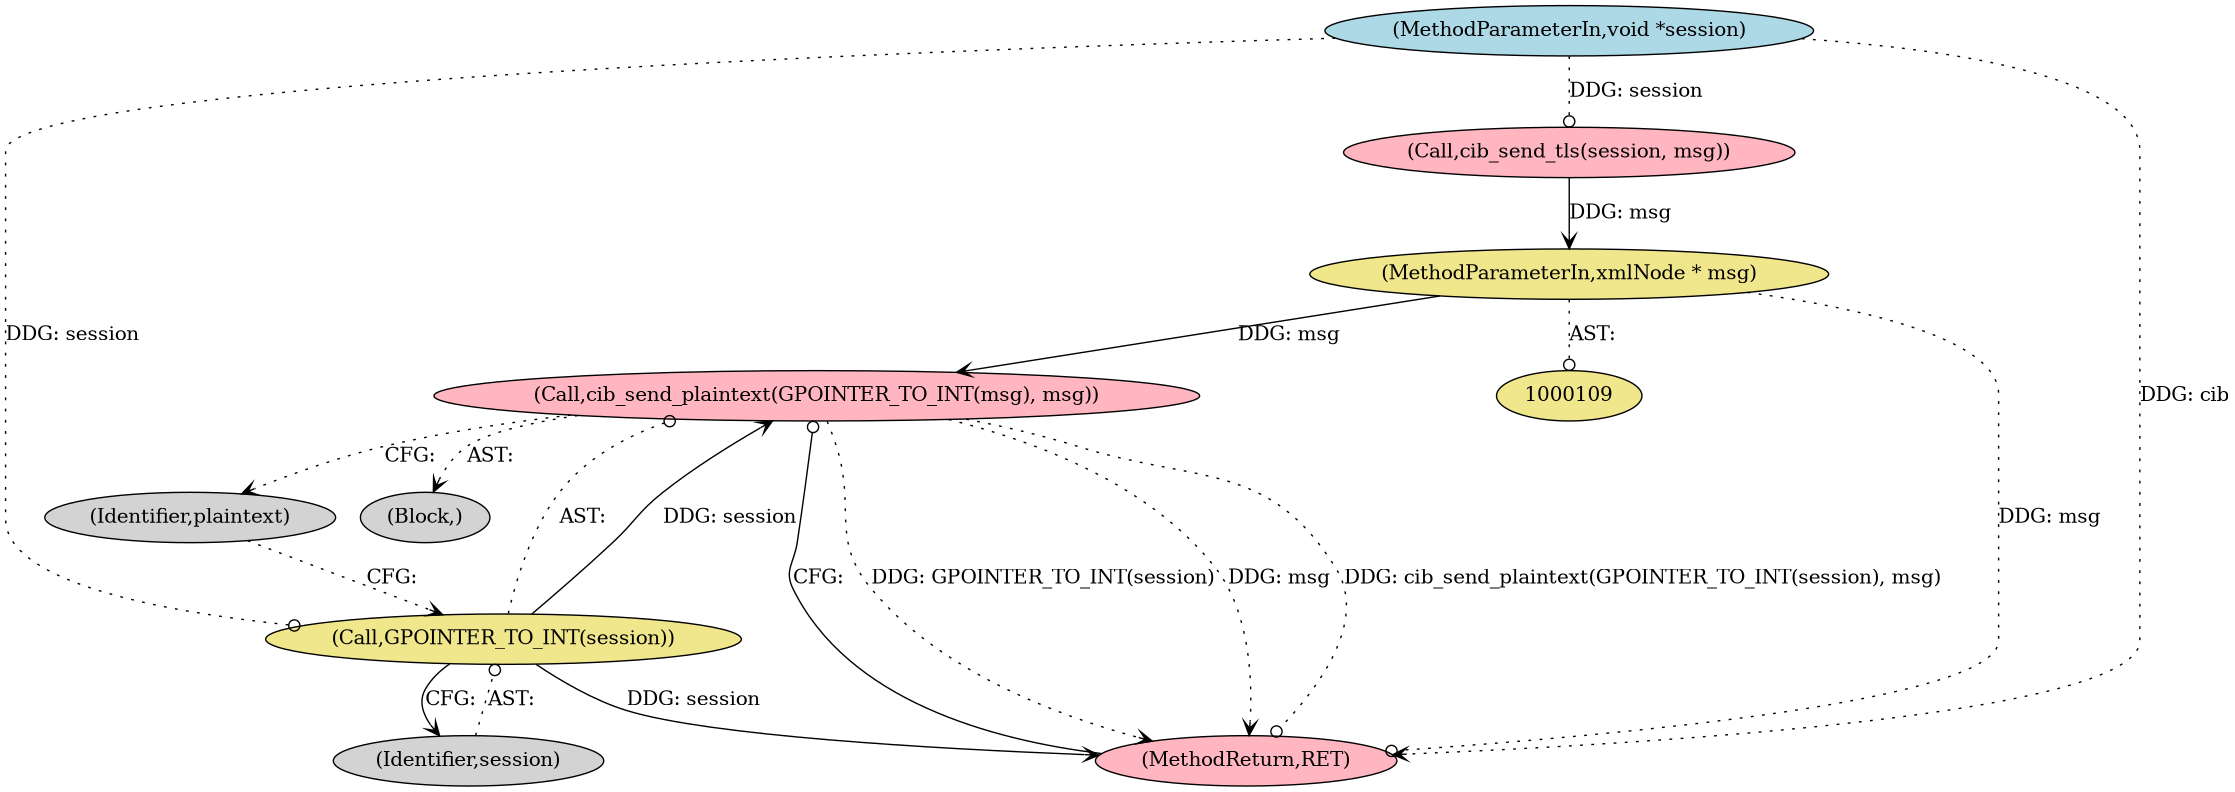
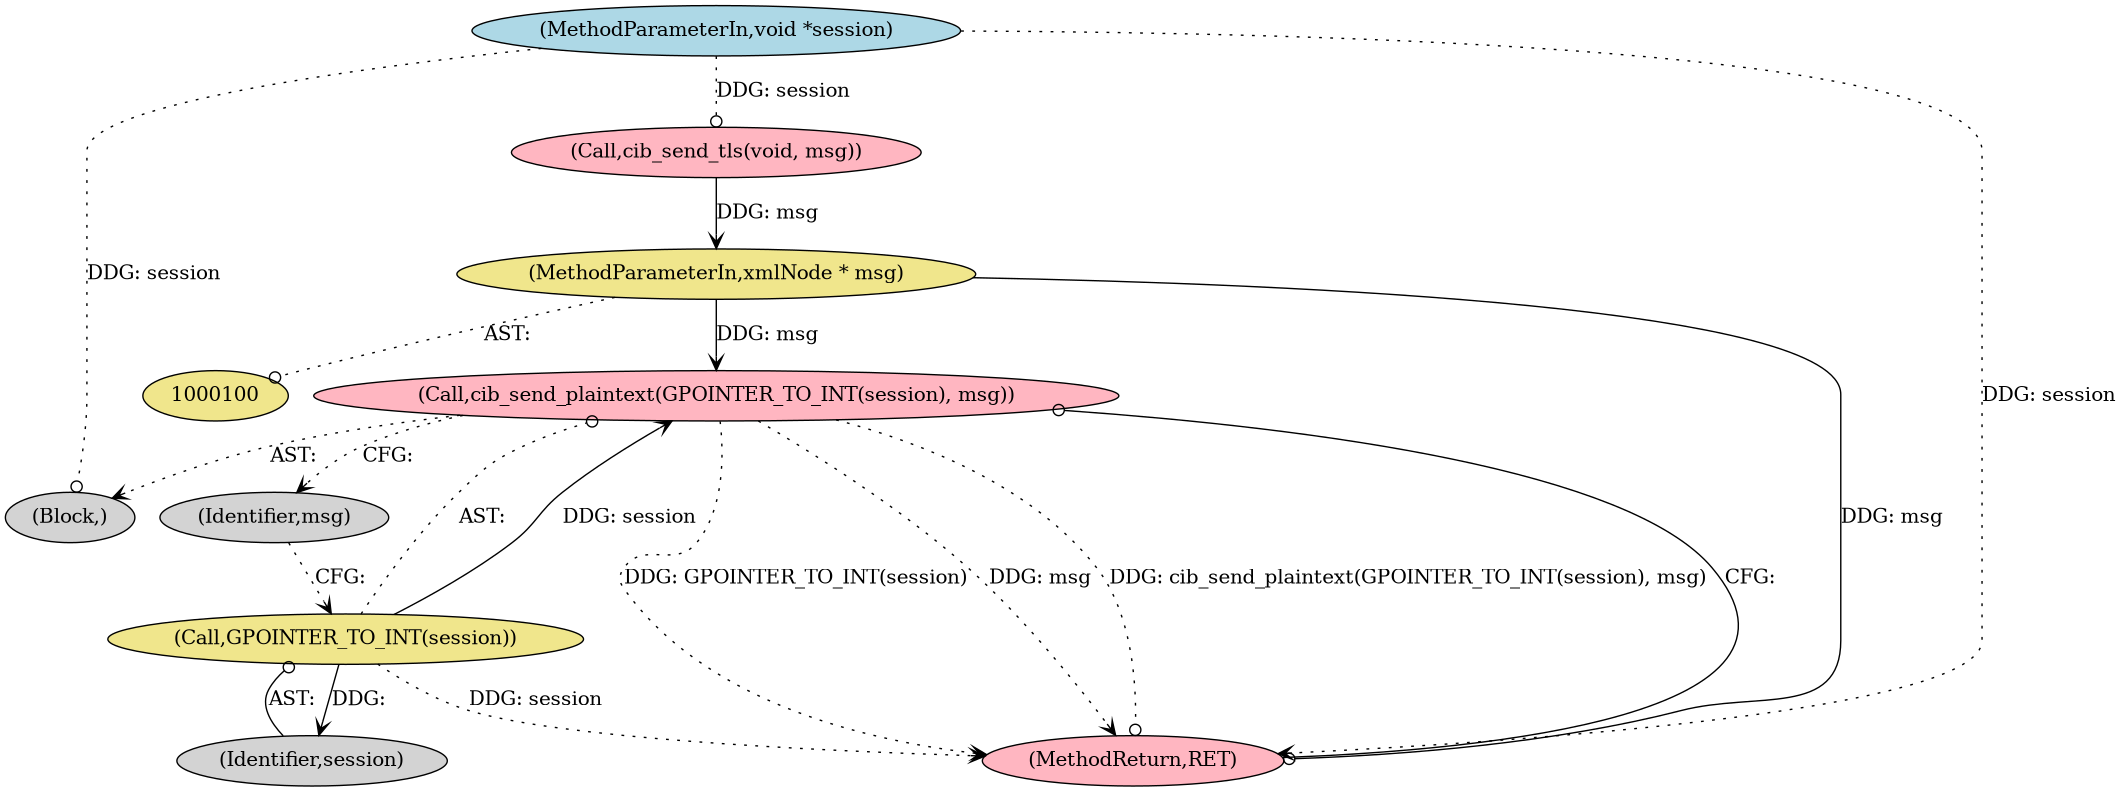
edge "(MethodParameterIn,void *session)" -> "(Call,GPOINTER_TO_INT(session))": now "(MethodParameterIn,void *session)" -> "(Block,)"
node "(Call,cib_send_tls(session, msg))": label "(Call,cib_send_tls(session, msg))" -> "(Call,cib_send_tls(void, msg))"
node "(Call,cib_send_plaintext(GPOINTER_TO_INT(msg), msg))": label "(Call,cib_send_plaintext(GPOINTER_TO_INT(msg), msg))" -> "(Call,cib_send_plaintext(GPOINTER_TO_INT(session), msg))"
node "1000109": label "1000109" -> "1000100"
edge "(MethodParameterIn,void *session)" -> "(MethodReturn,RET)": label "DDG: cib" -> "DDG: session"
node "(Identifier,plaintext)": label "(Identifier,plaintext)" -> "(Identifier,msg)"
edge "(MethodParameterIn,xmlNode * msg)" -> "(MethodReturn,RET)": style dotted -> solid
edge "(Call,GPOINTER_TO_INT(session))" -> "(Identifier,session)": label "CFG: " -> "DDG: "
edge "(Identifier,session)" -> "(Call,GPOINTER_TO_INT(session))": style dotted -> solid
edge "(Call,GPOINTER_TO_INT(session))" -> "(MethodReturn,RET)": style solid -> dotted
